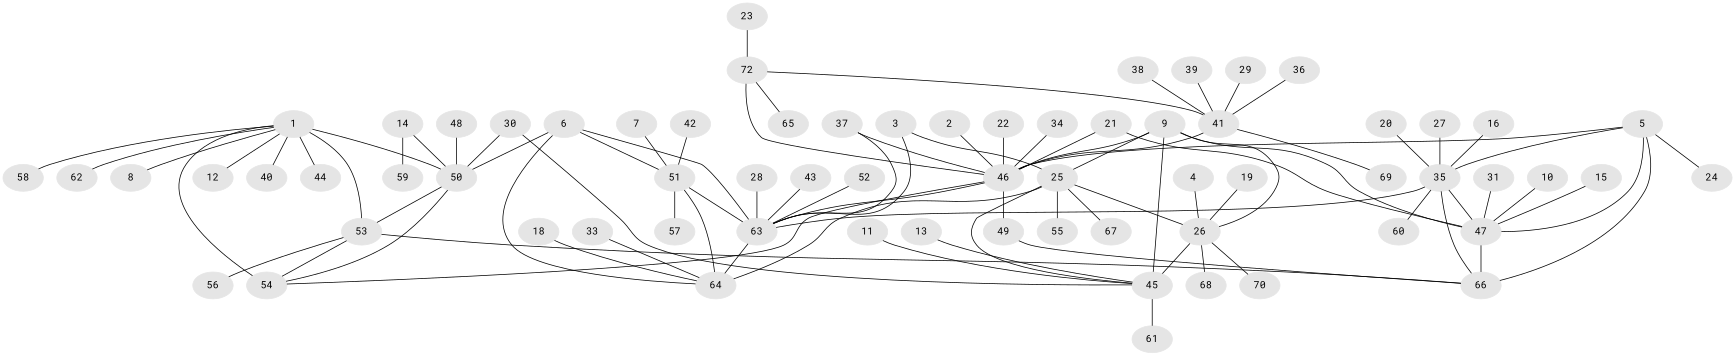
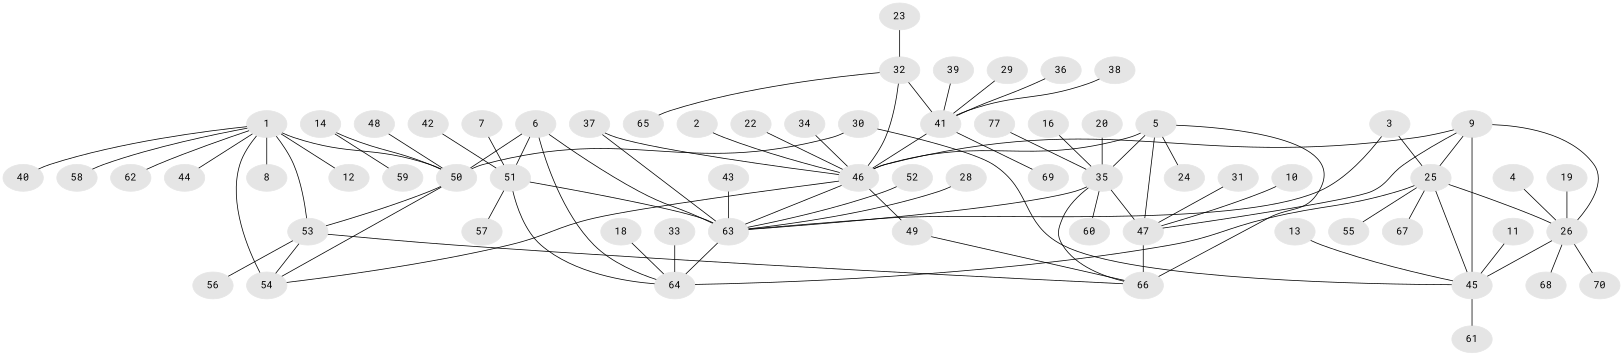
node "72": label "72" -> "32"
node "21": removed
node "27": label "27" -> "77"
node "15": removed
